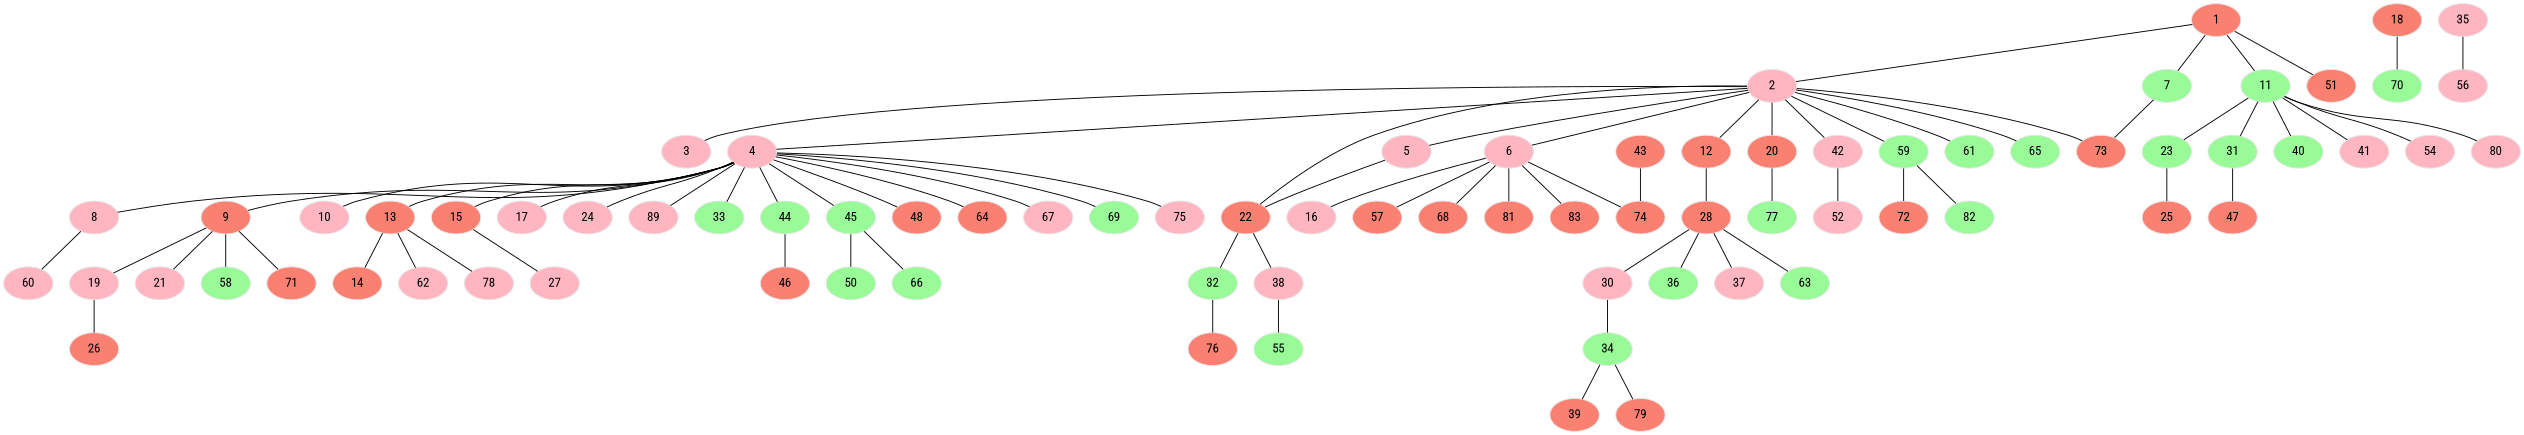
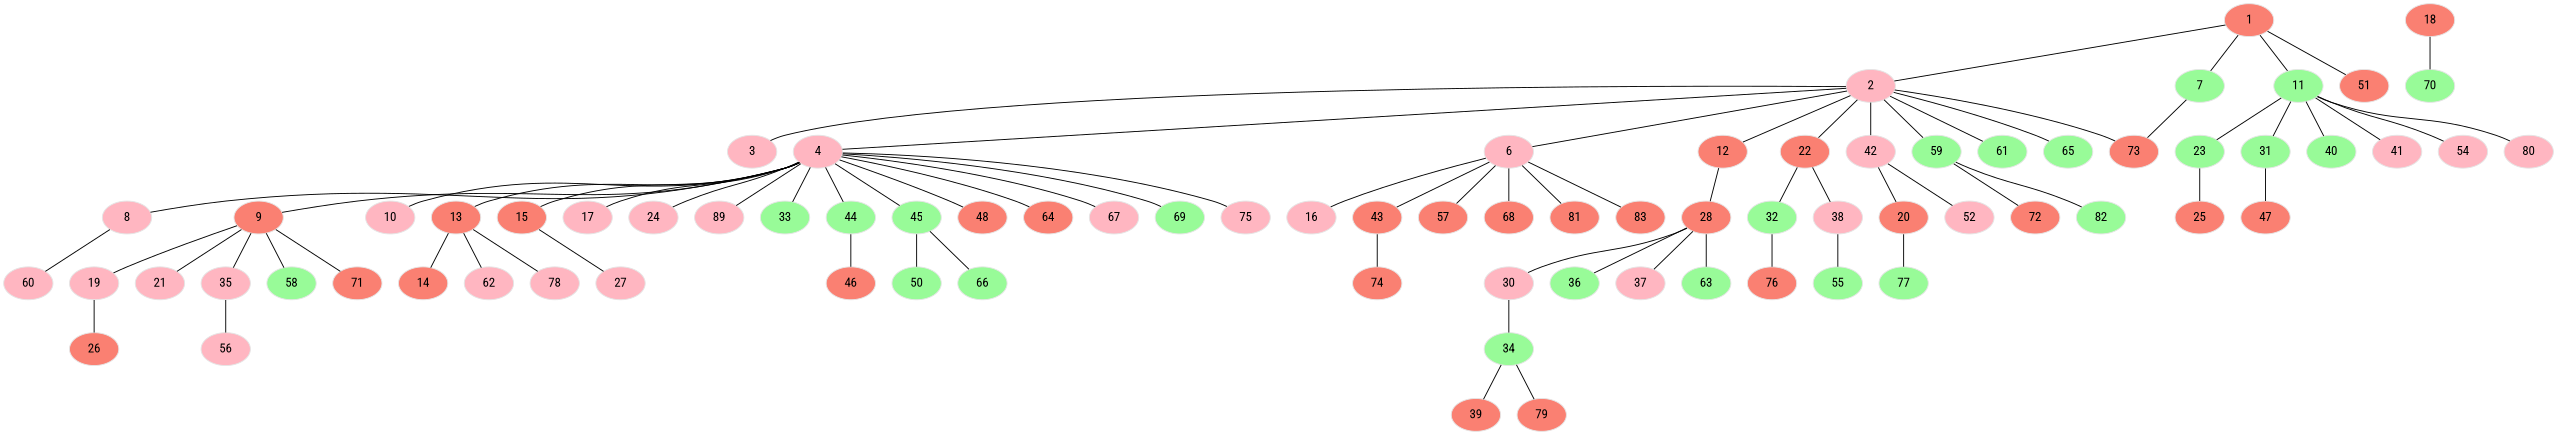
edge "2" -- "20": now "42" -- "20"
node "5": removed
edge "6" -- "74": now "6" -- "43"
edge "9" -- "35": added
